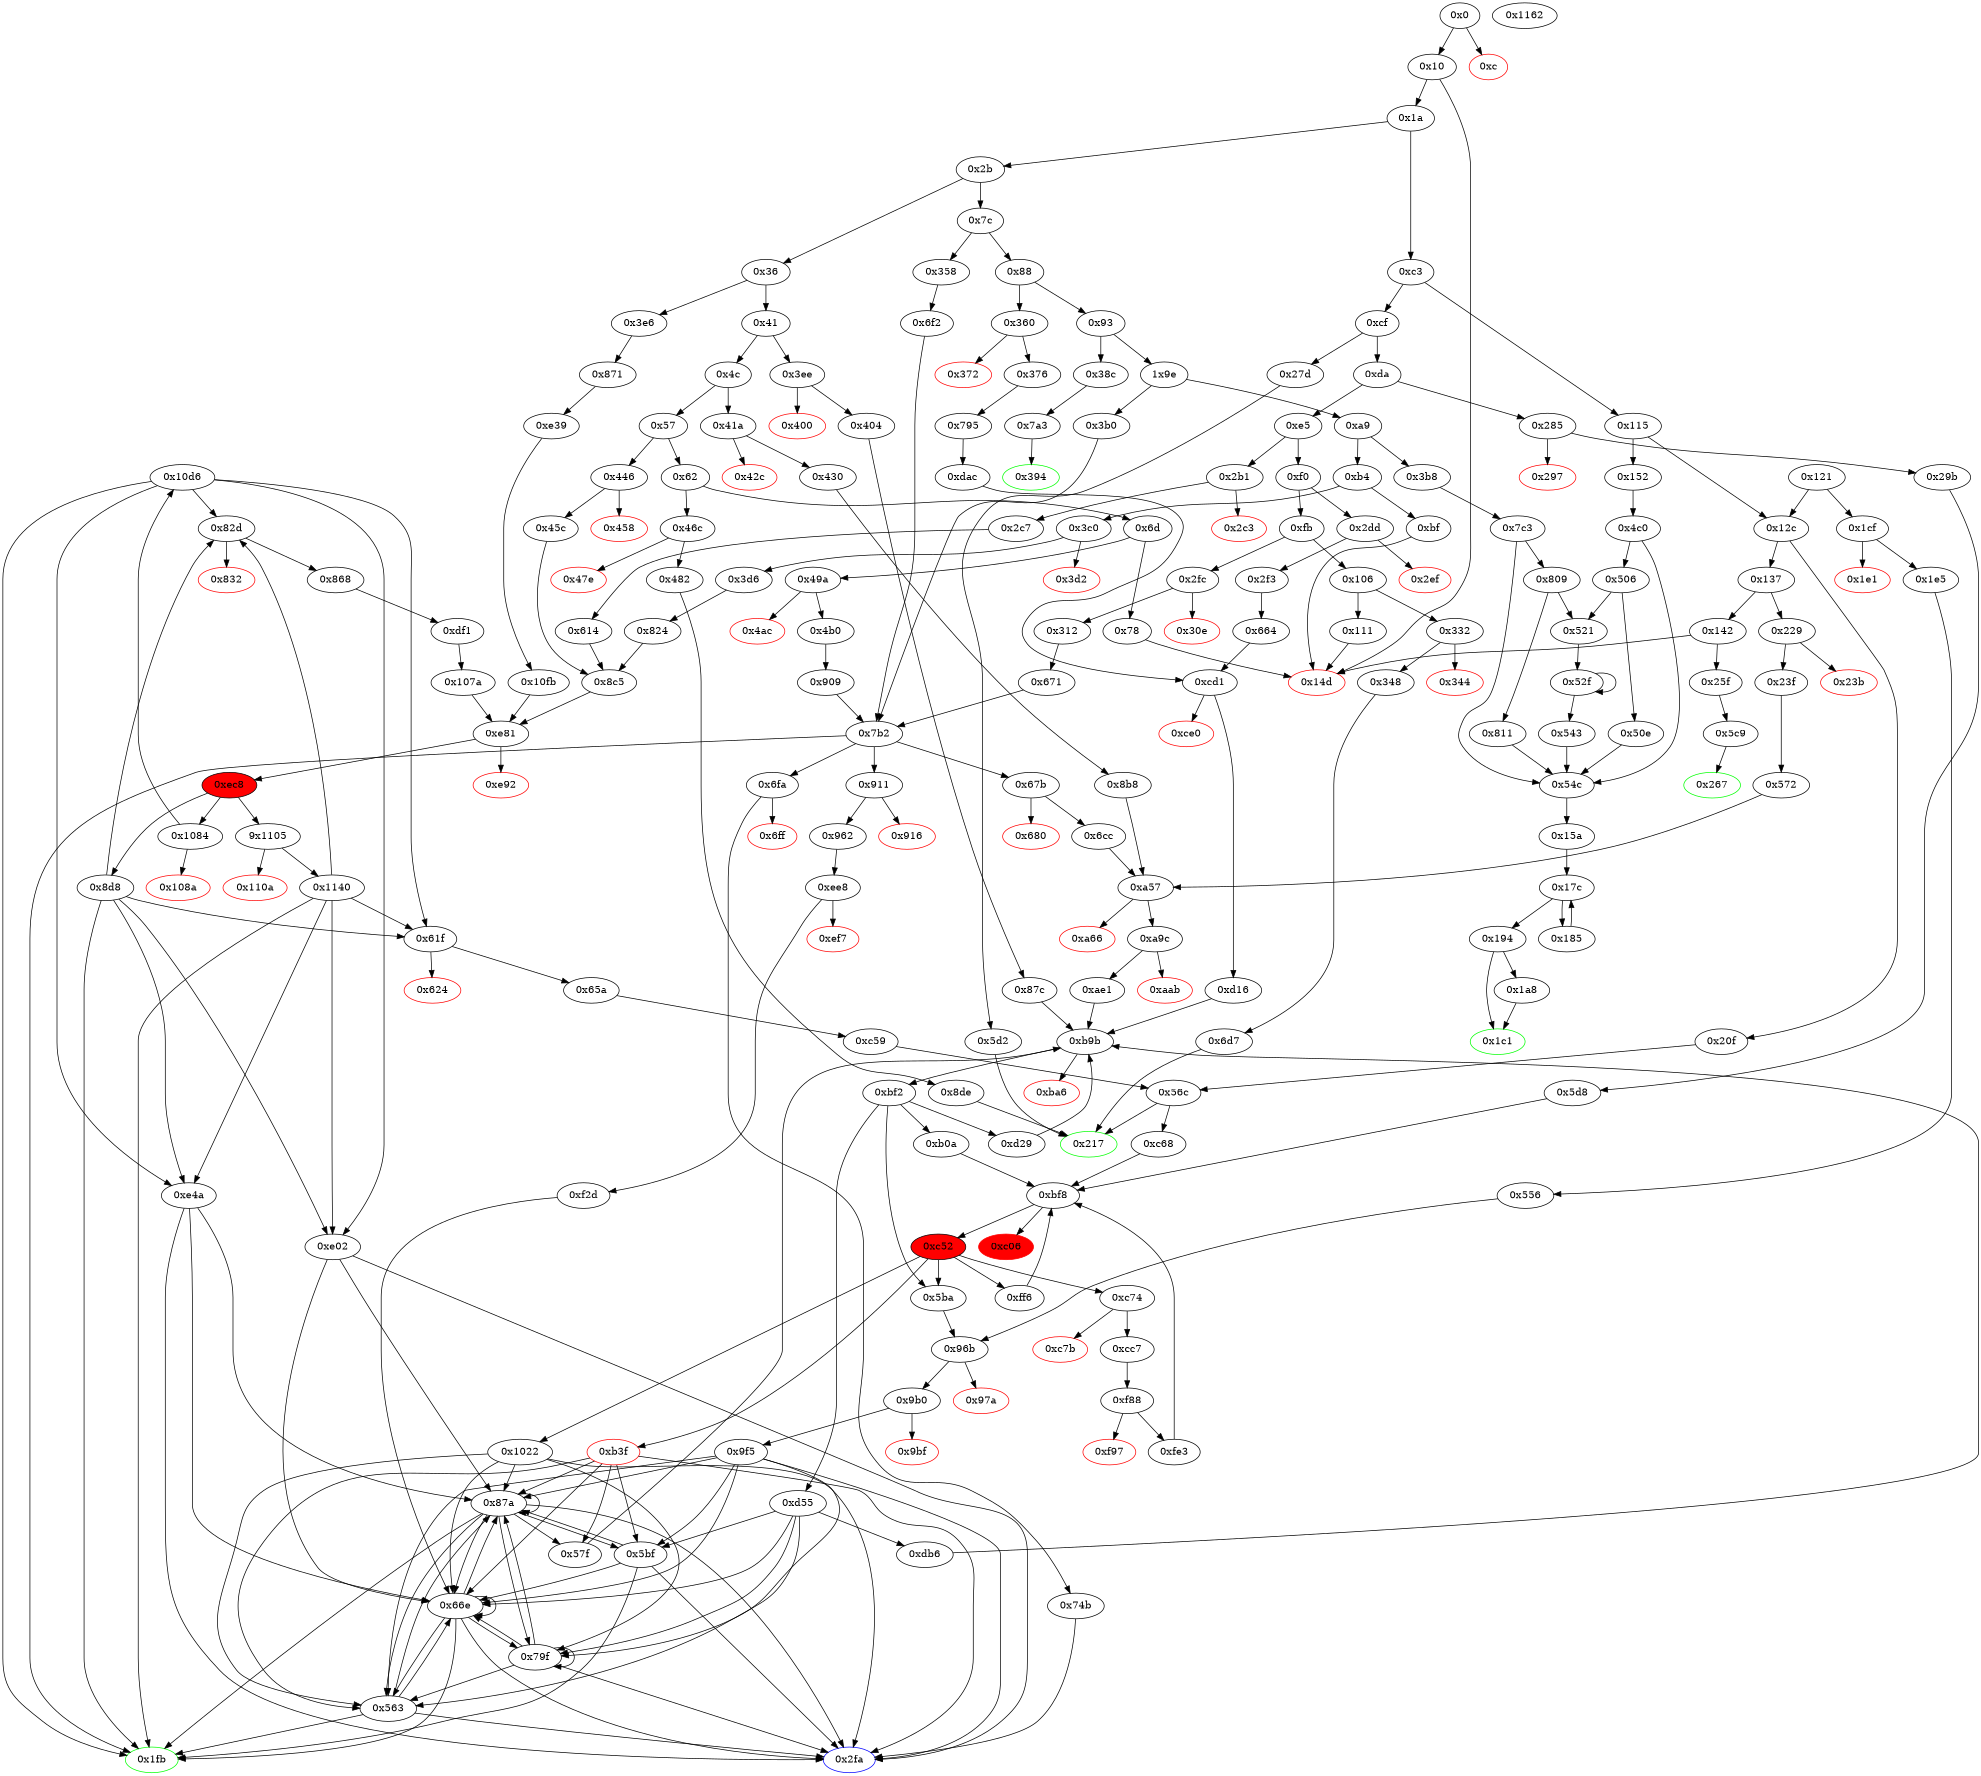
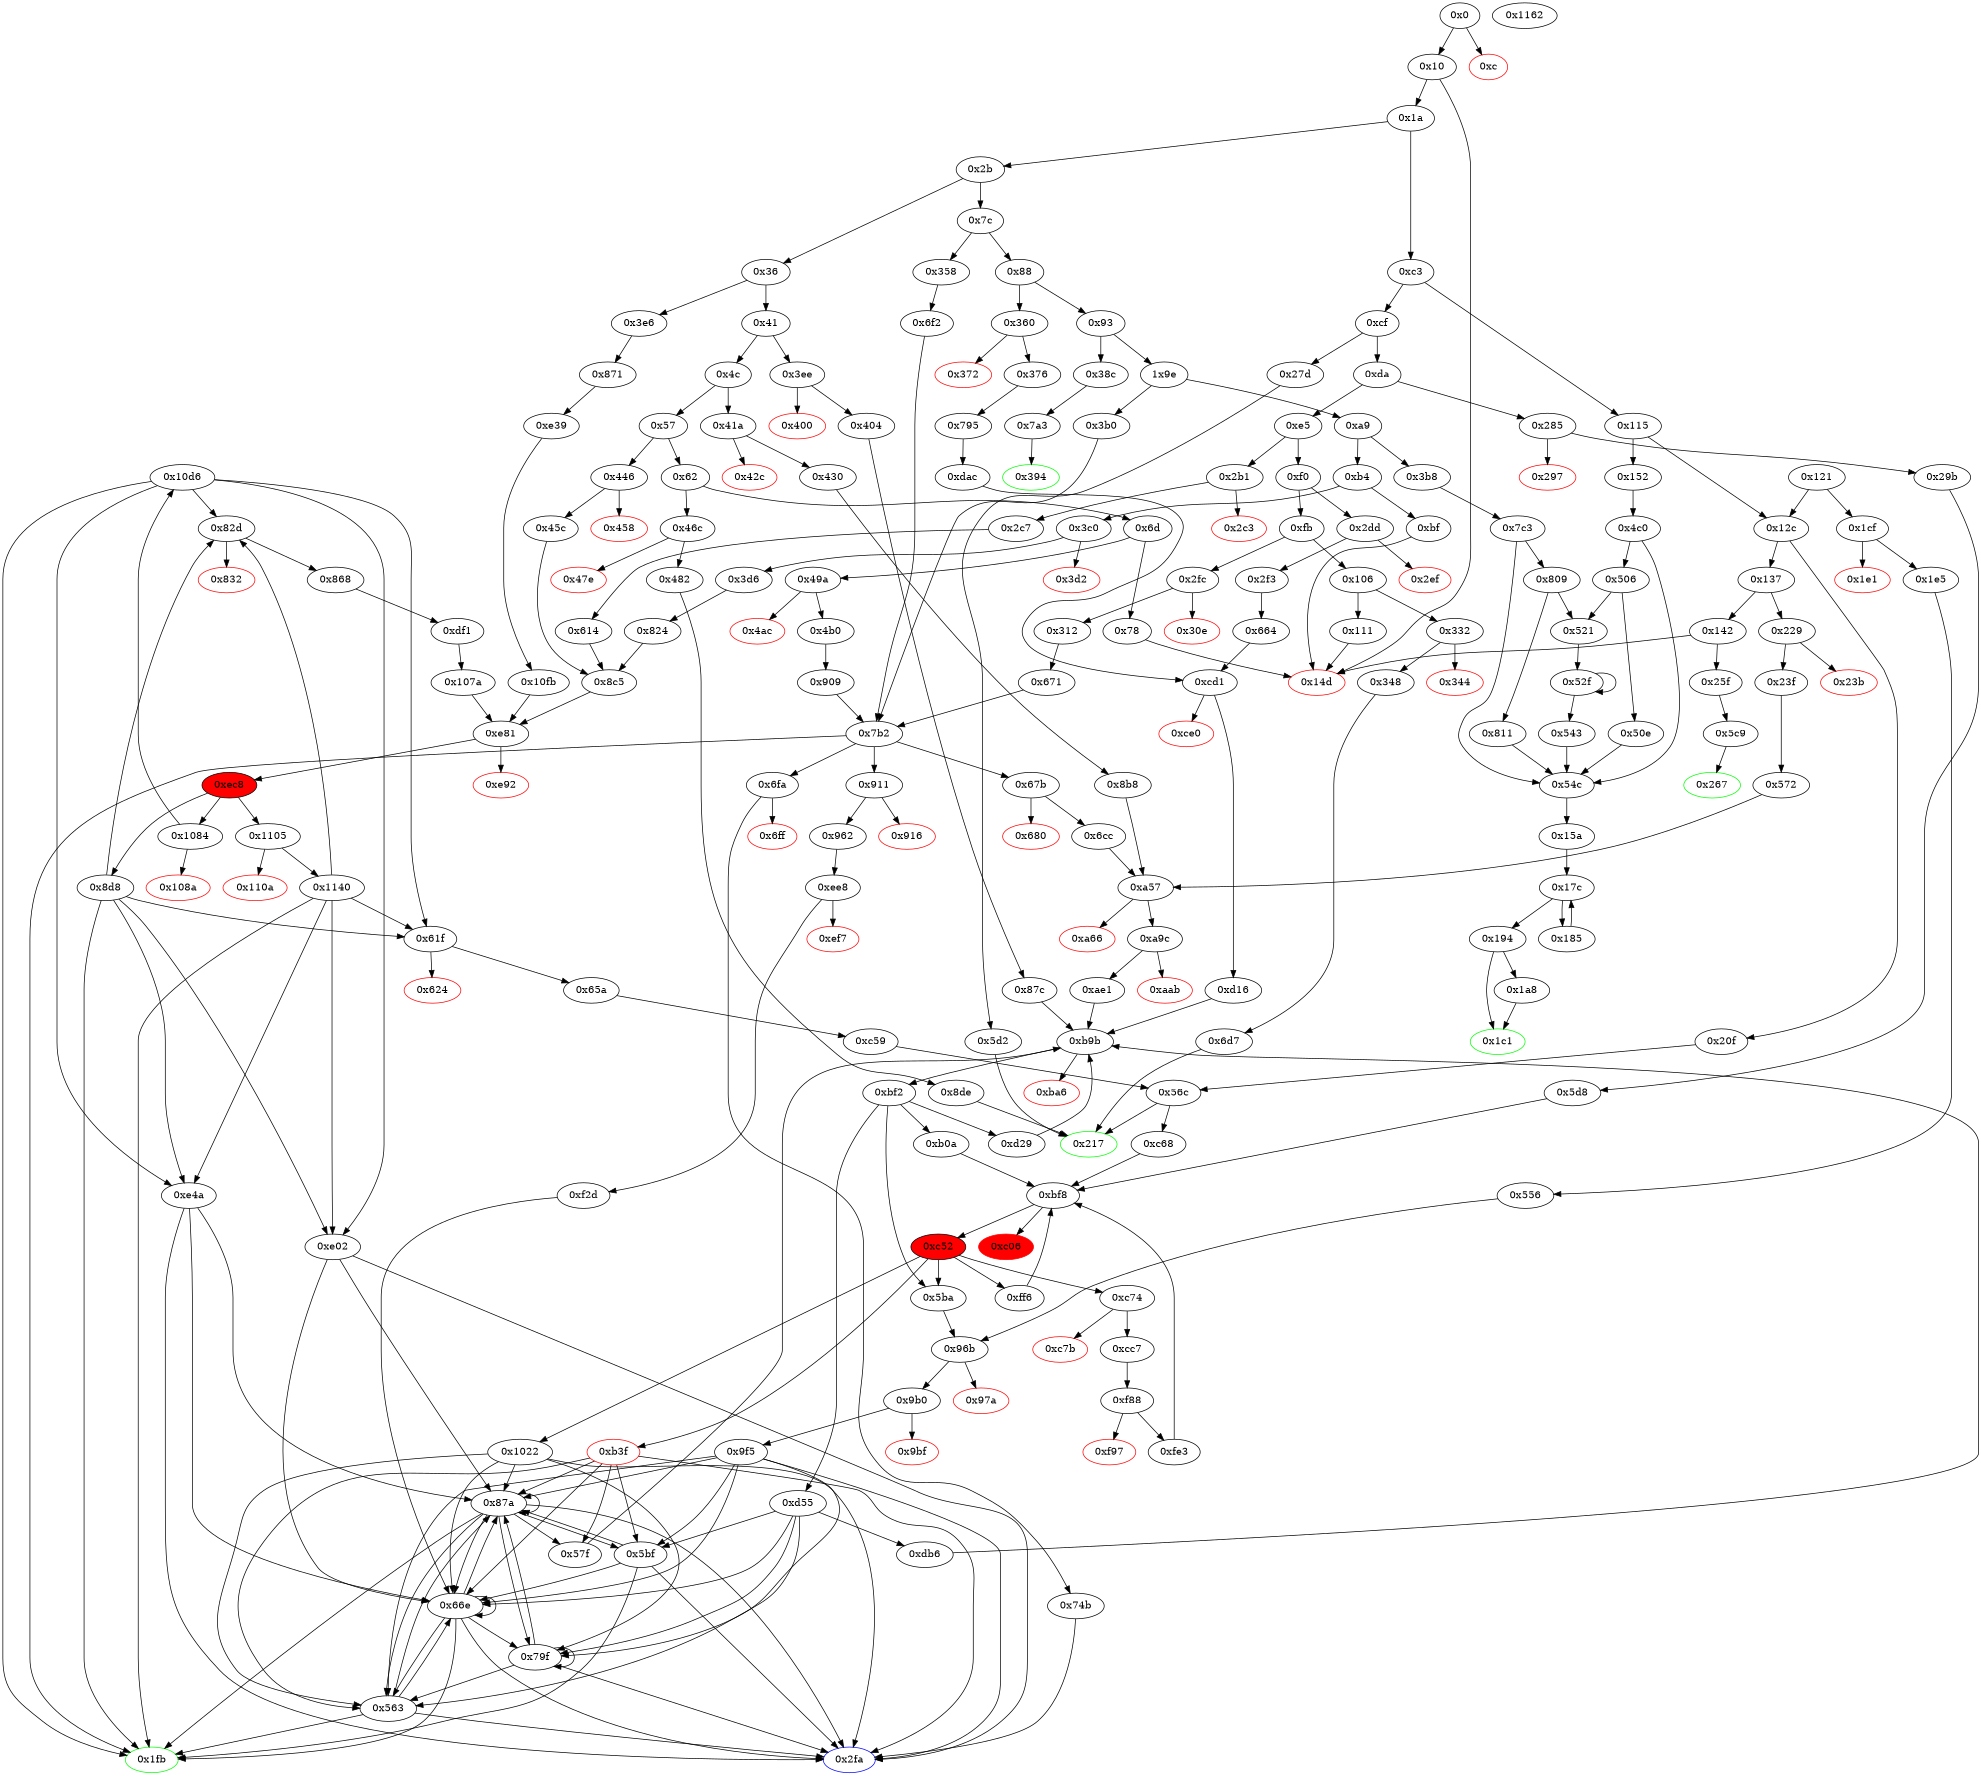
node "9x1105": label "9x1105" -> "0x1105"
edge "0x79f" -> "0x66e": removed
